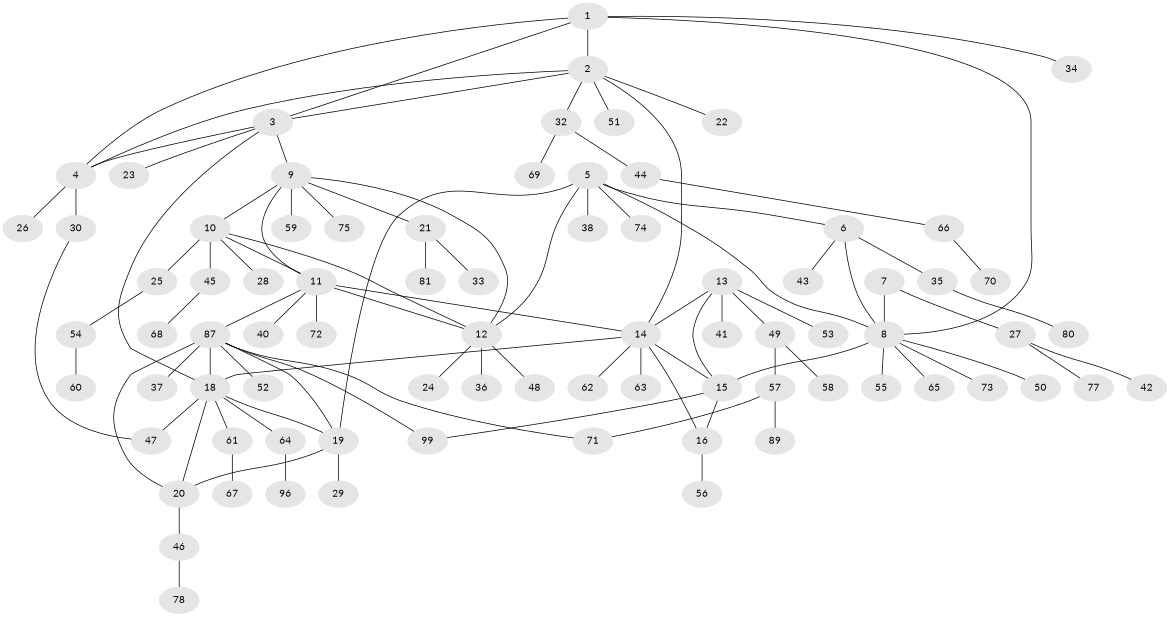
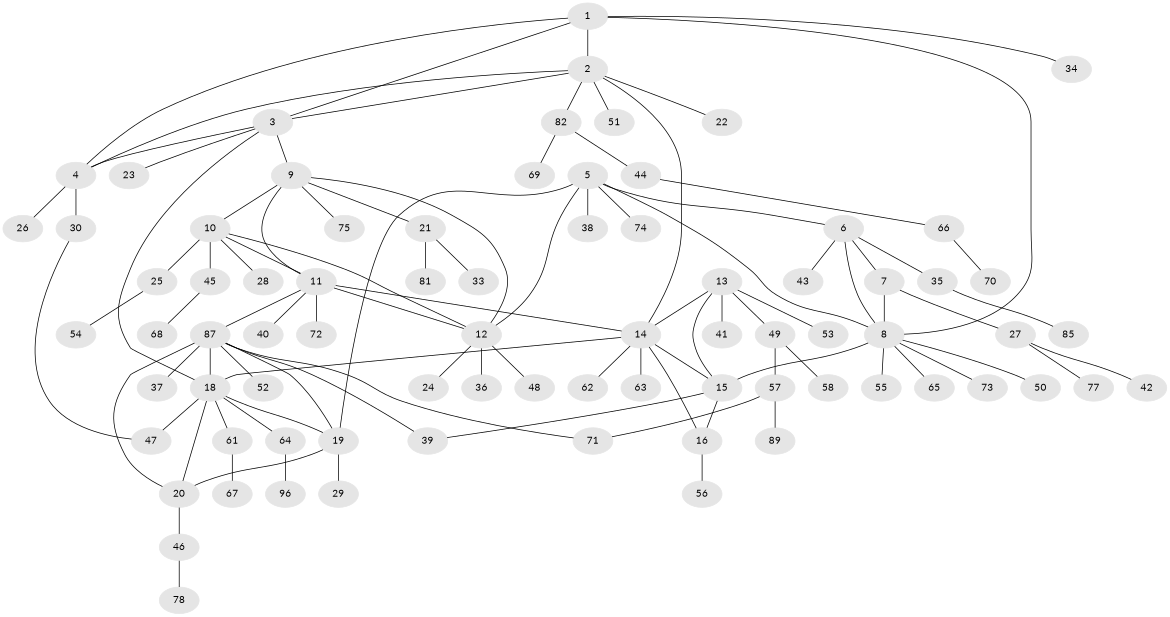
node "32": label "32" -> "82"
node "59": removed
edge "6" -- "7": added
node "80": label "80" -> "85"
node "60": removed
node "99": label "99" -> "39"
